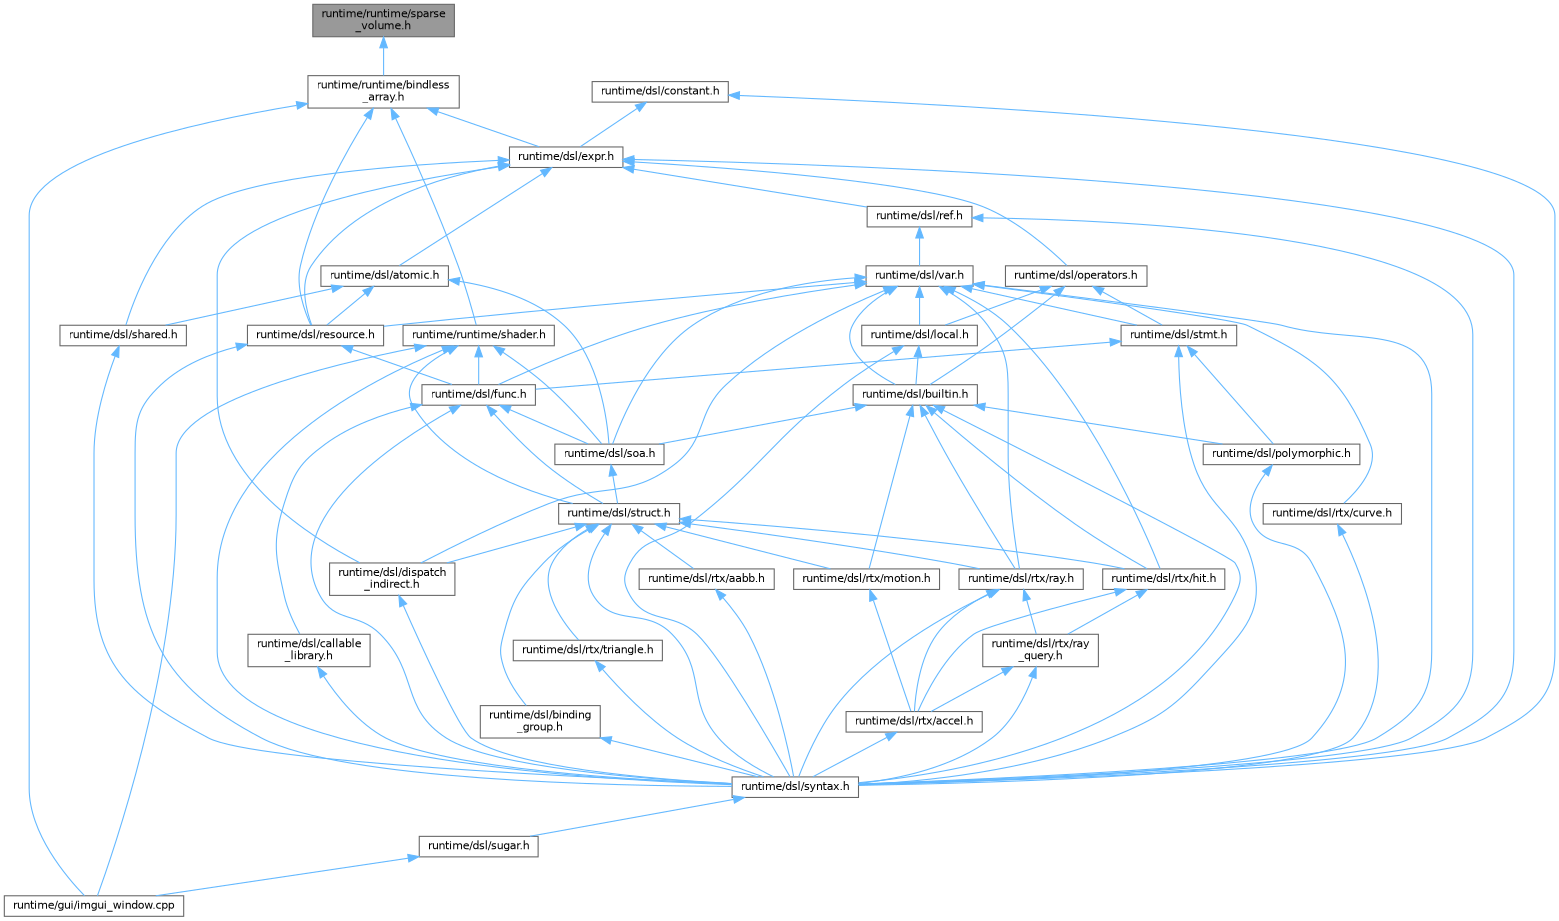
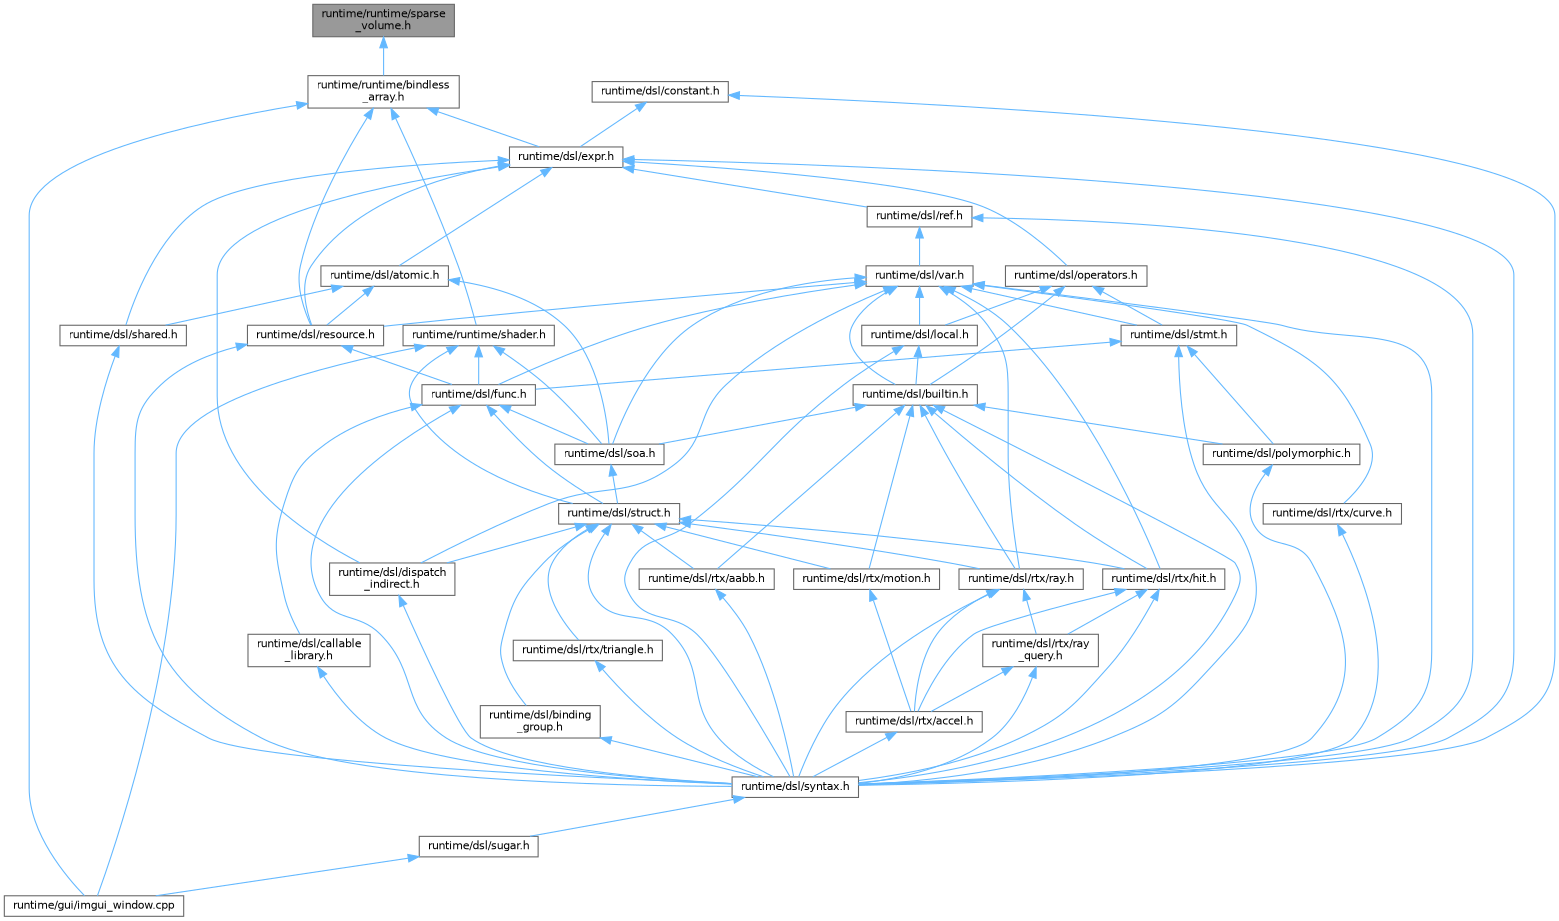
edge "runtime/dsl/rtx/aabb.h" -> "runtime/dsl/builtin.h": added
edge "runtime/dsl/syntax.h" -> "runtime/runtime/shader.h": now "runtime/dsl/syntax.h" -> "runtime/dsl/rtx/hit.h"
